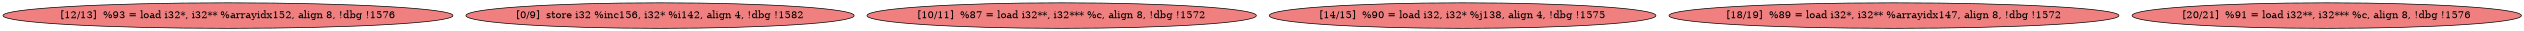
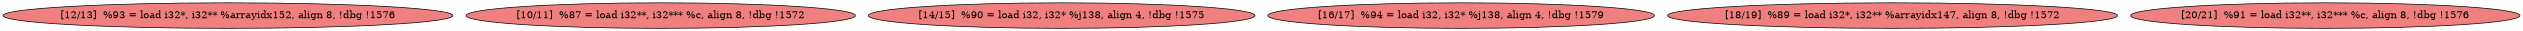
node "[0/9]  store i32 %inc156, i32* %i142, align 4, !dbg !1582": removed
node "[16/17]  %94 = load i32, i32* %j138, align 4, !dbg !1579": added
